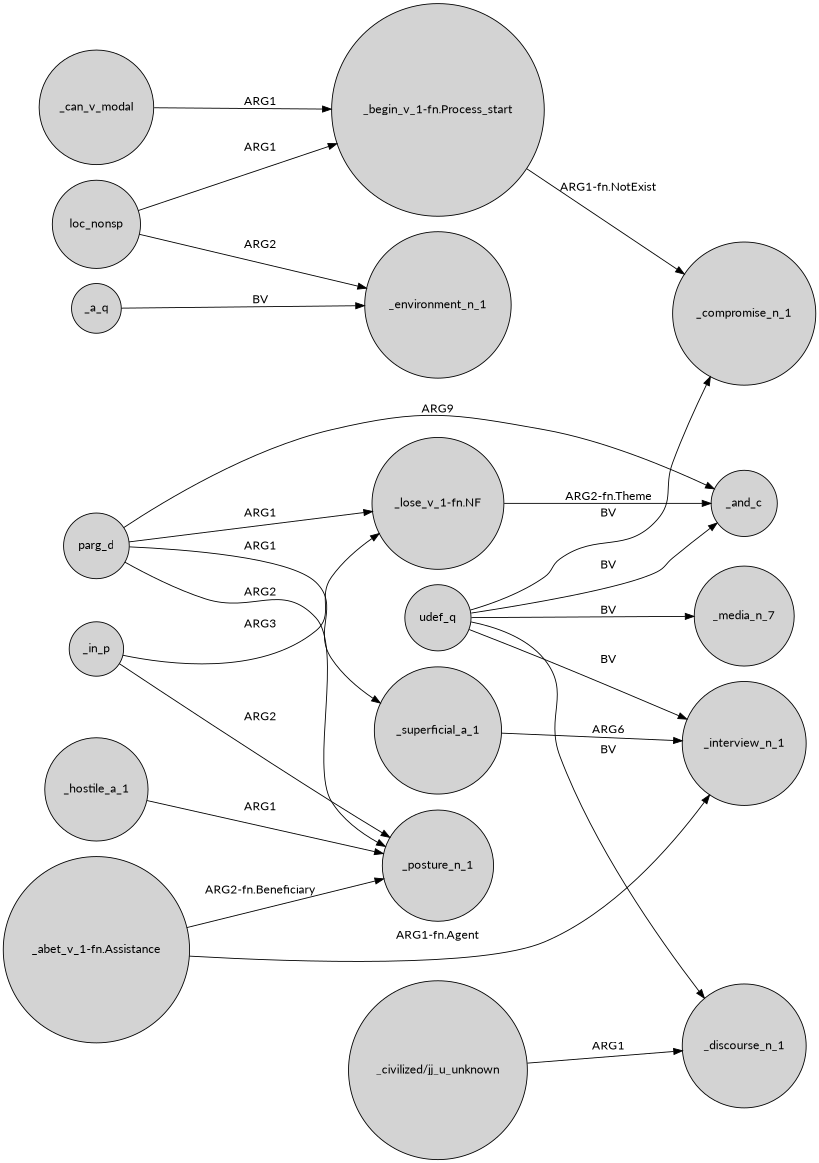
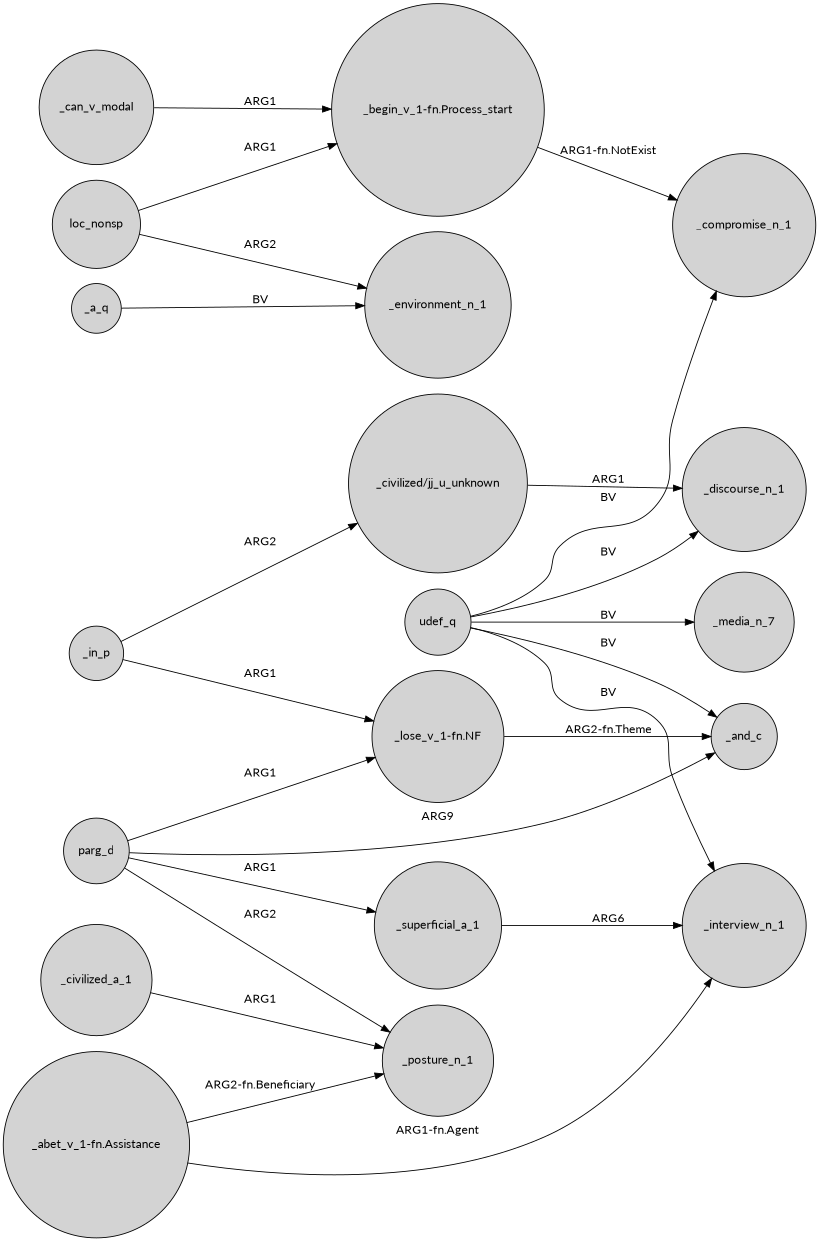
edge "_in_p" -> "_lose_v_1-fn.NF": label "ARG3" -> "ARG1"
edge "_in_p" -> "_posture_n_1": now "_in_p" -> "_civilized/jj_u_unknown"
node "_hostile_a_1": label "_hostile_a_1" -> "_civilized_a_1"
